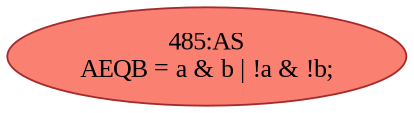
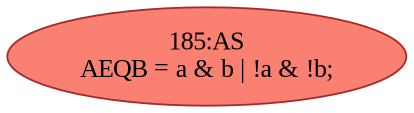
node "485:AS AEQB = a & b | !a & !b;": label "485:AS AEQB = a & b | !a & !b;" -> "185:AS AEQB = a & b | !a & !b;"
